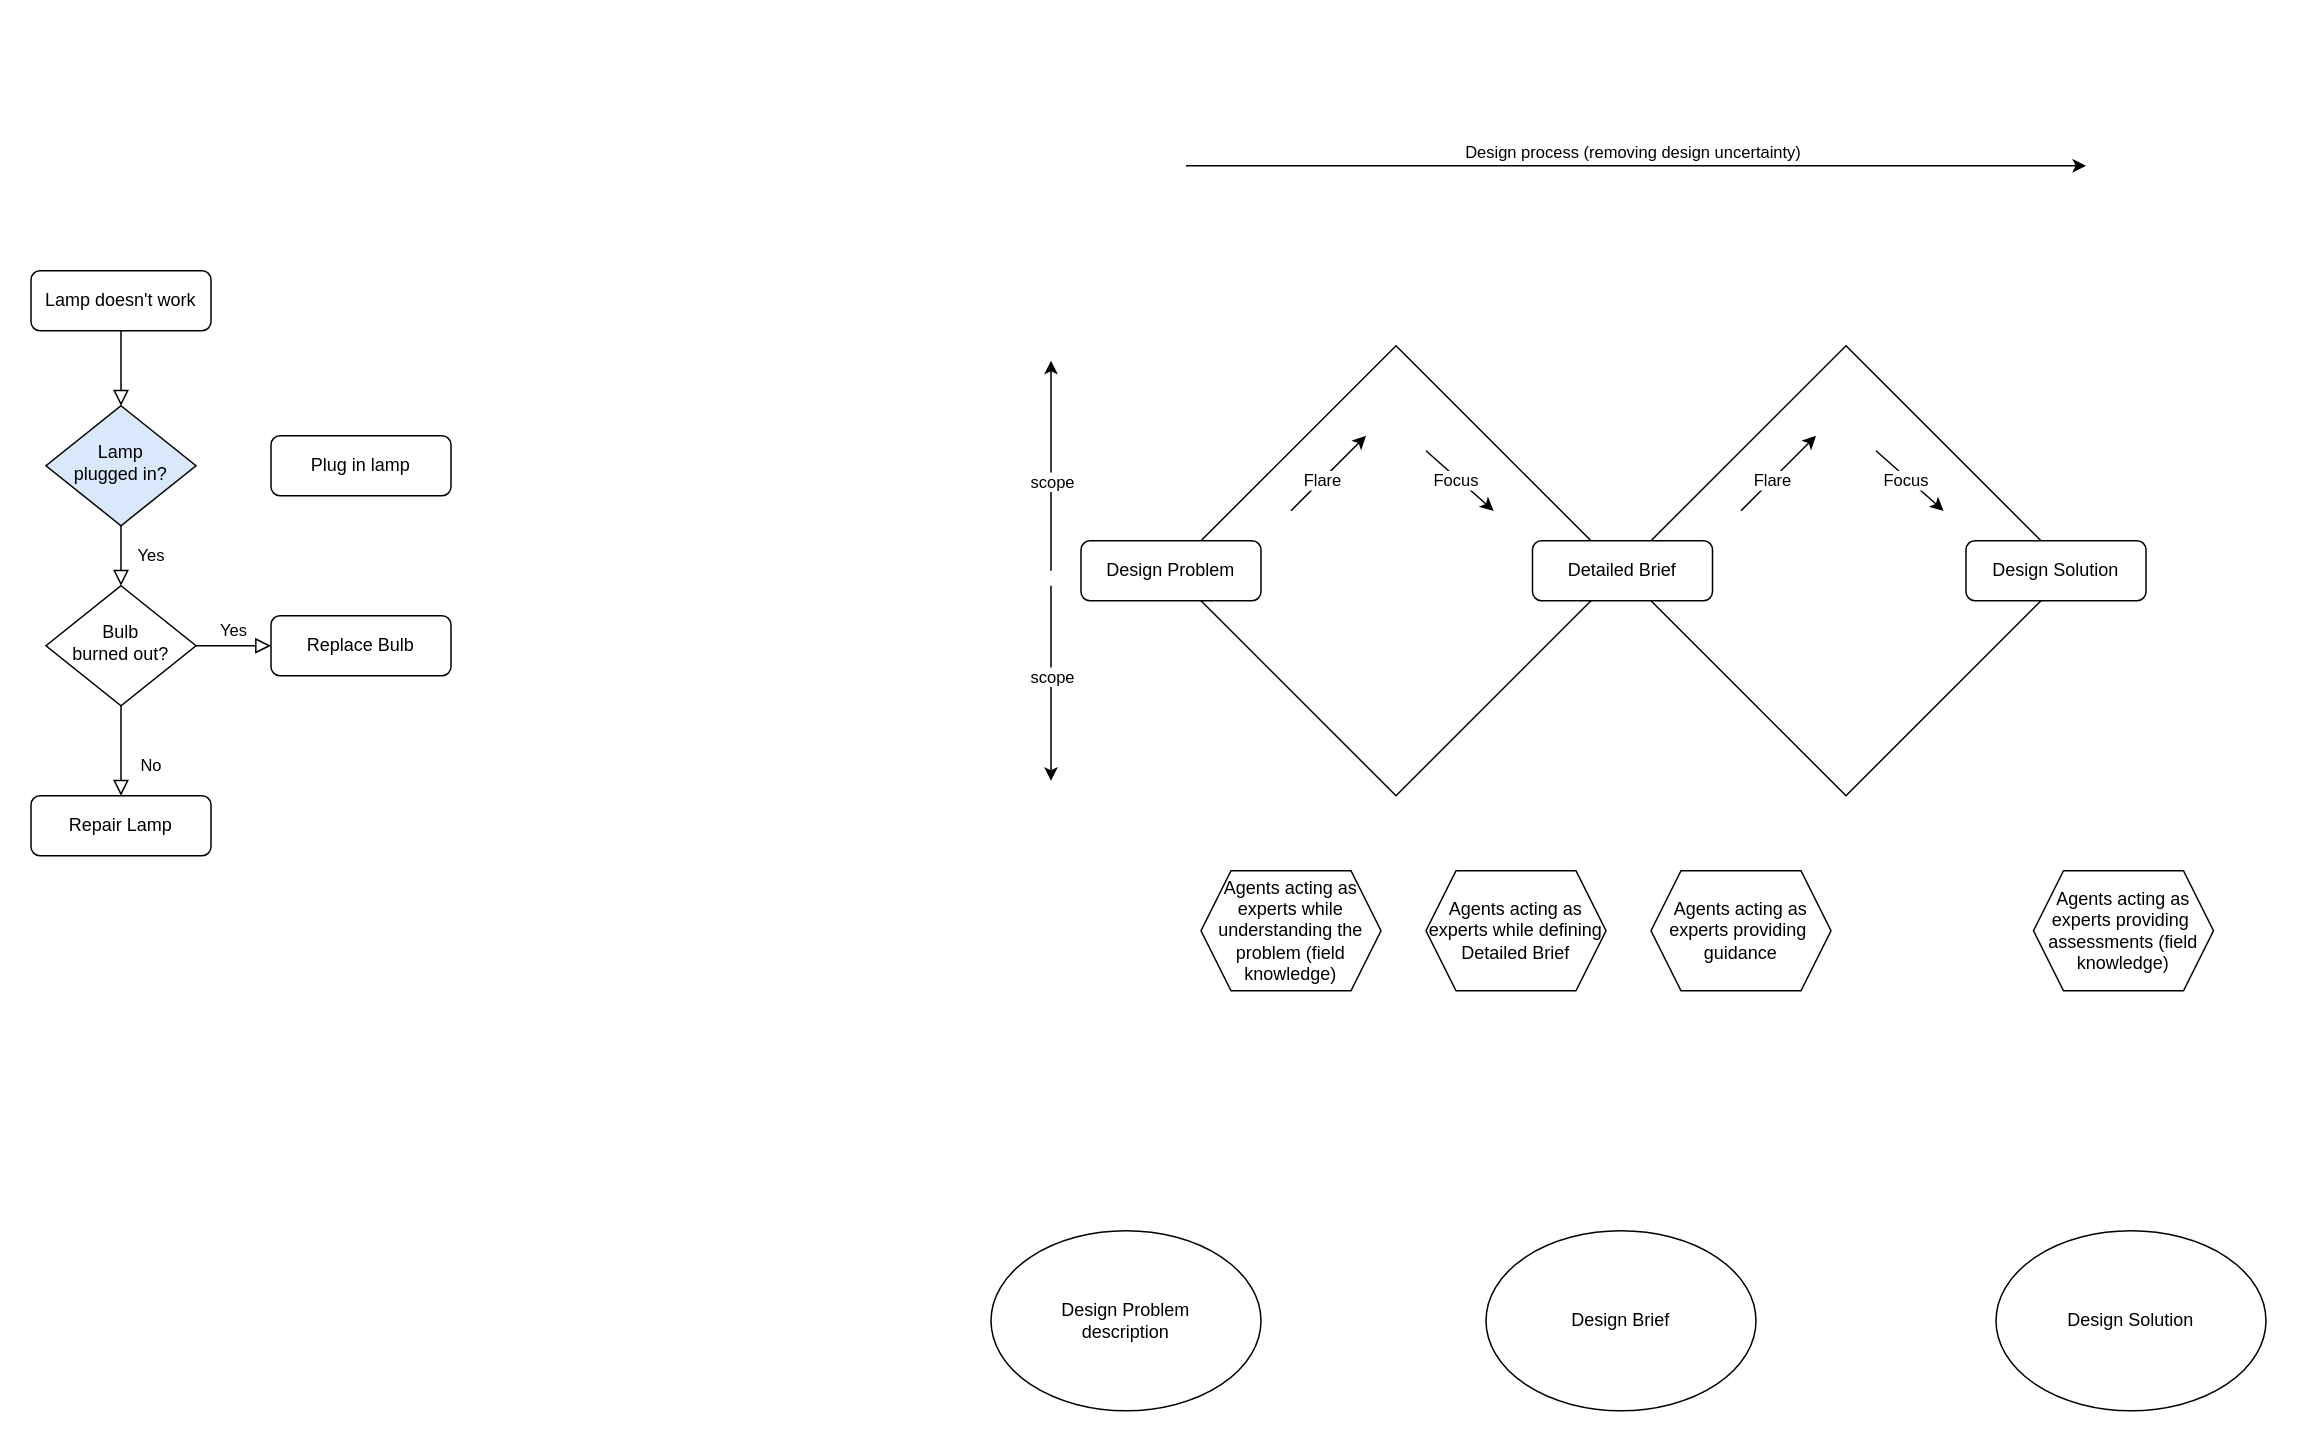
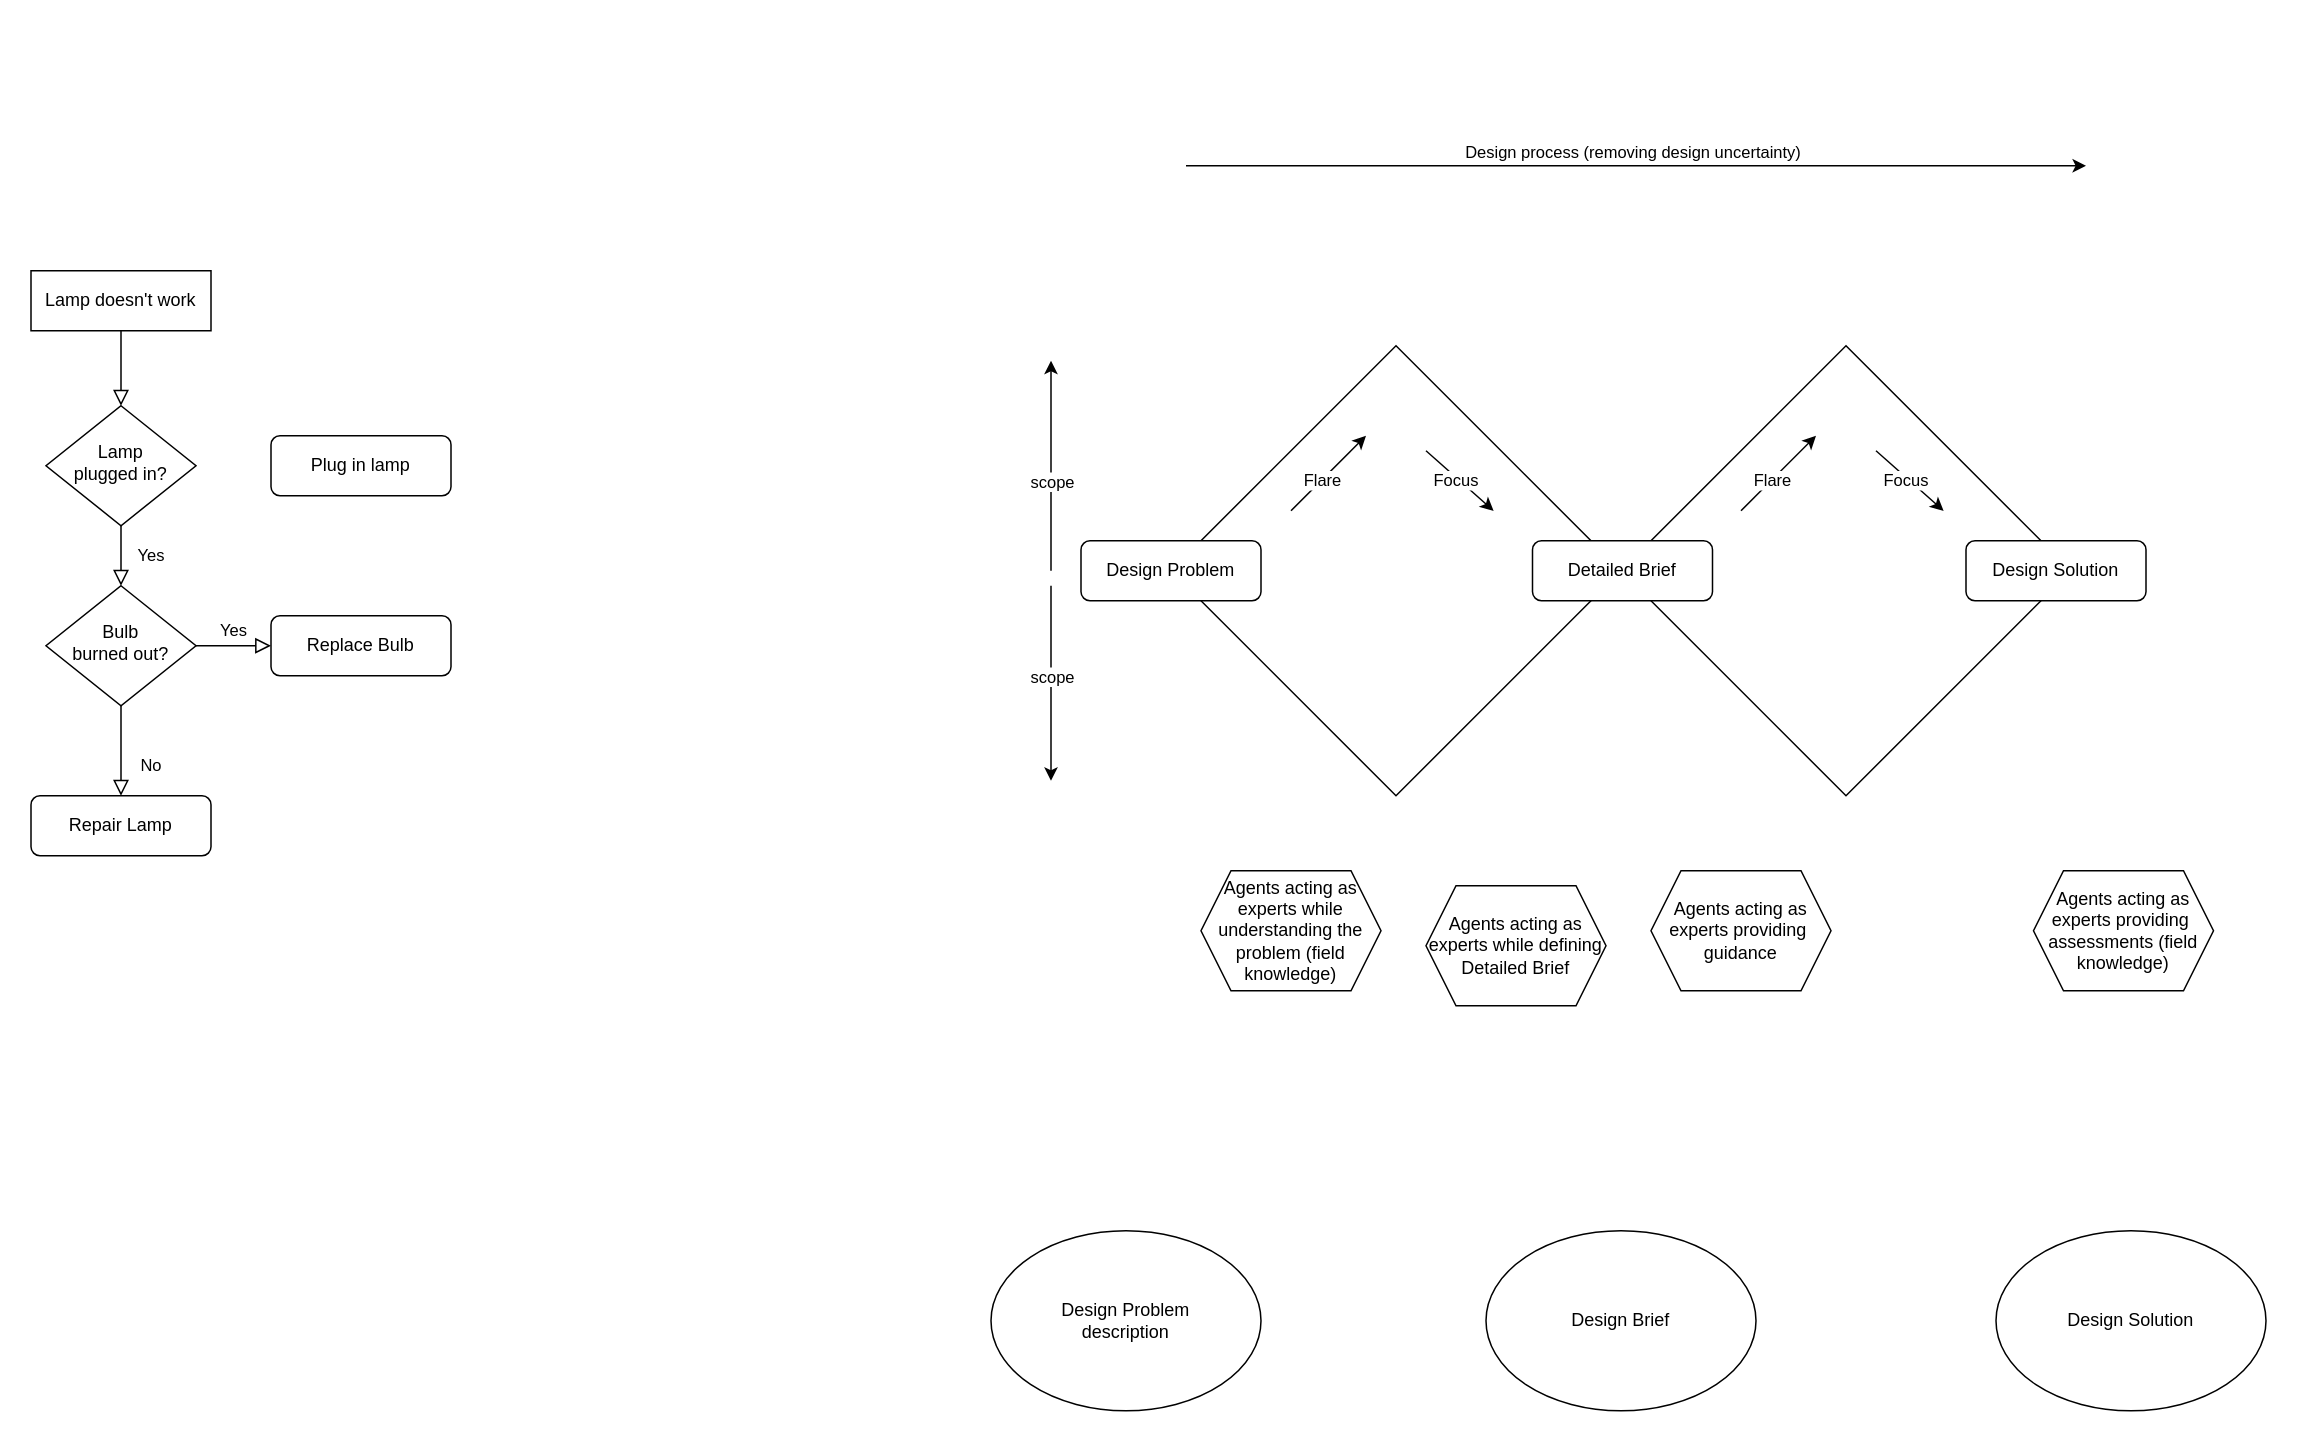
node "Lamp doesn't work": shape rounded rectangle -> rectangle
node "Lamp plugged in?": fillcolor #dae8fc -> #ffffff
node "Agents acting as experts while defining Detailed Brief": moved (1516, 931) -> (1516, 946)
